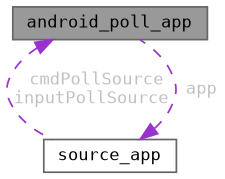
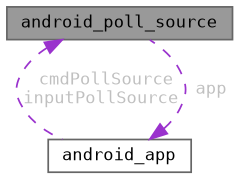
node "android_poll_app": label "android_poll_app" -> "android_poll_source"
node "source_app": label "source_app" -> "android_app"
